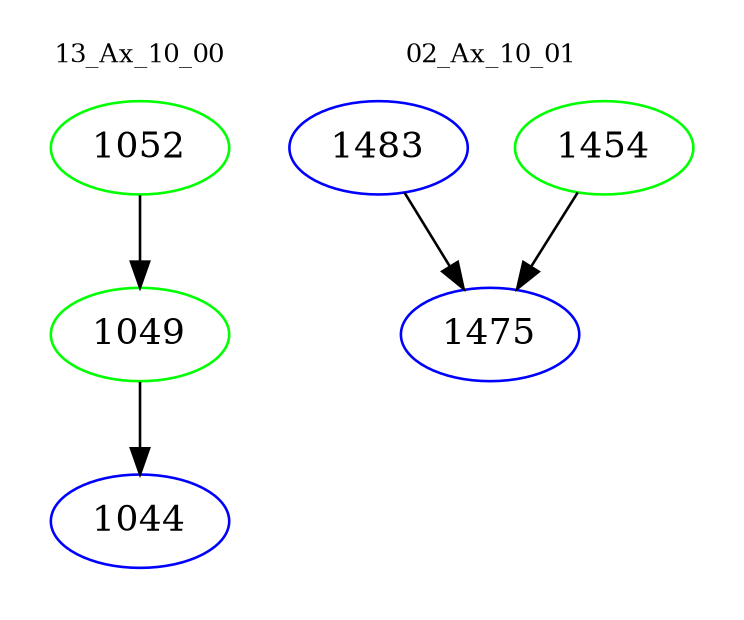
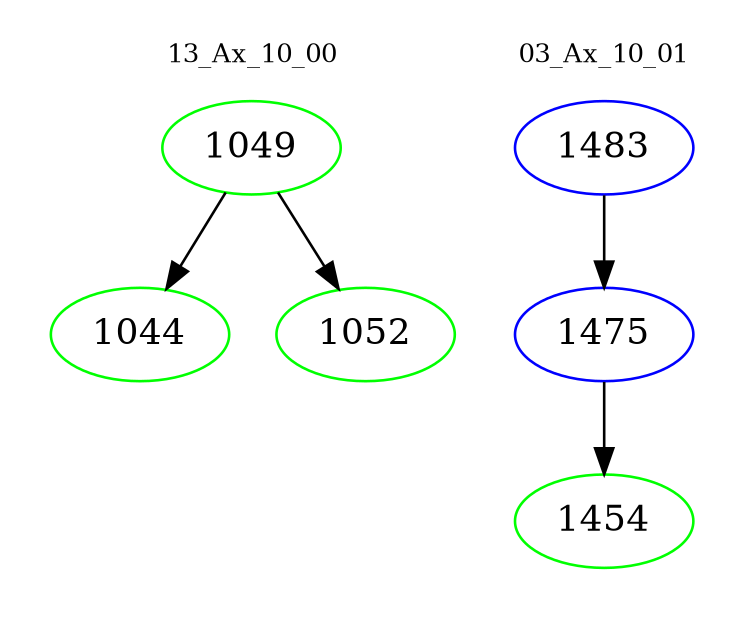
cluster "02_Ax_10_01": label "02_Ax_10_01" -> "03_Ax_10_01"
edge "1052" -> "1049": reversed
edge "1454" -> "1475": reversed
node "1044": color blue -> green
